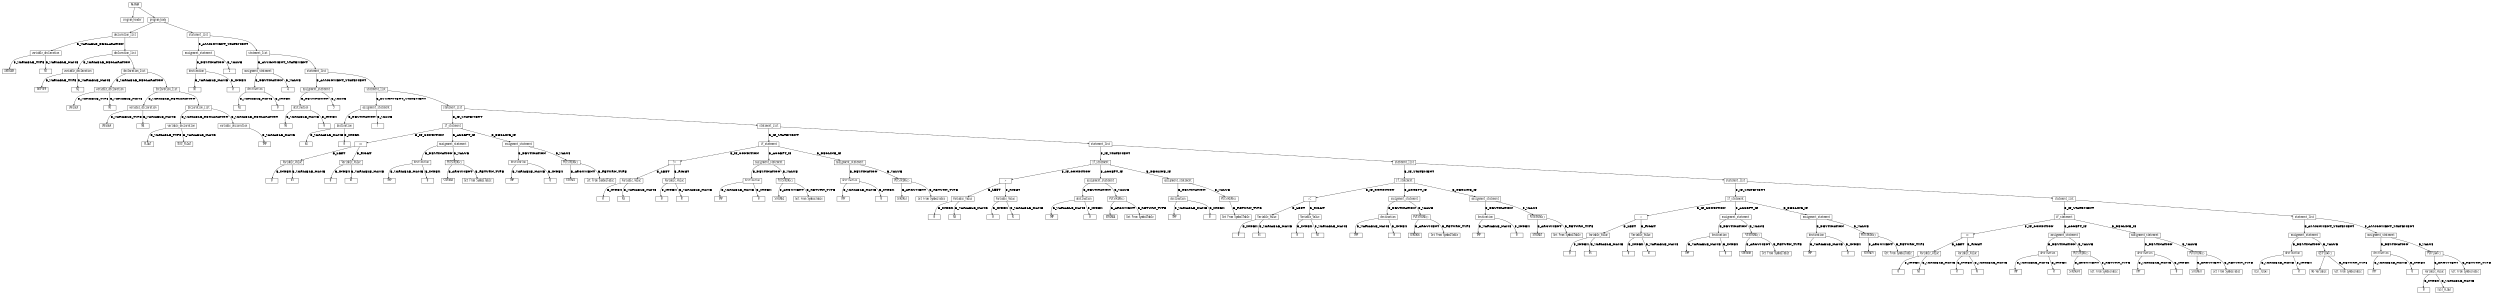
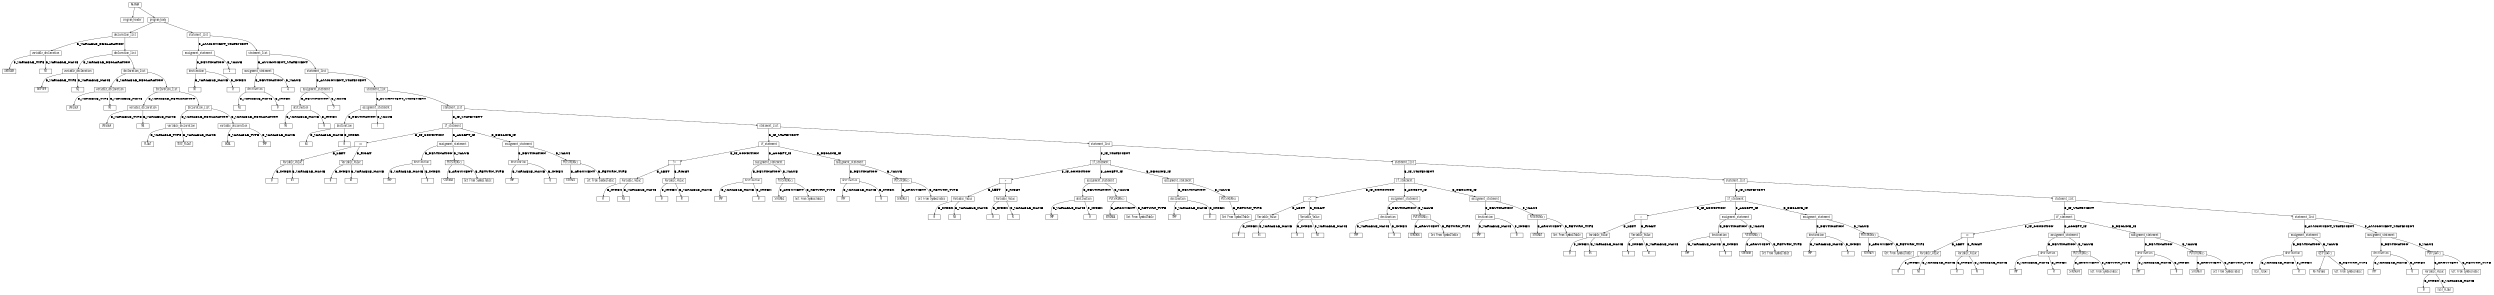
node "BOOL": added
node "No Variable": label "No Variable" -> "No Params"
